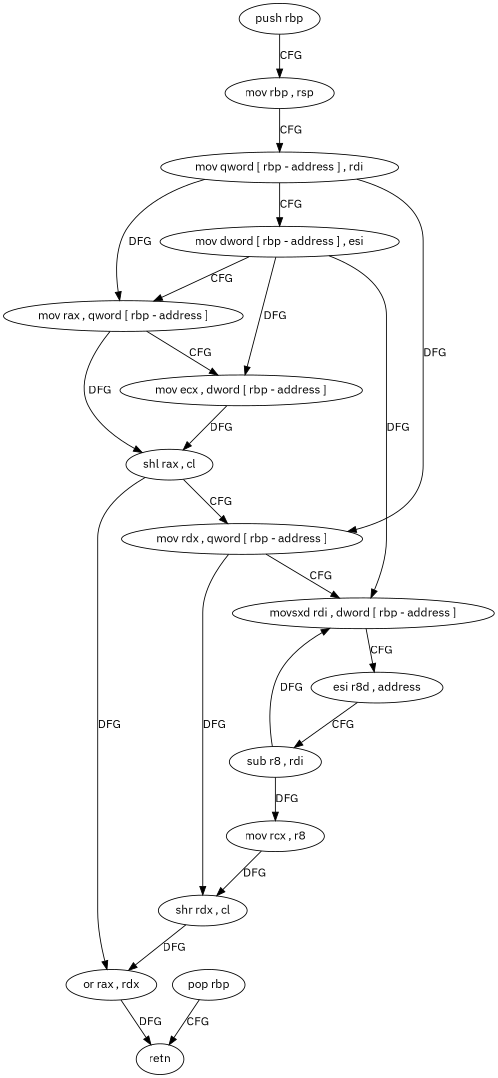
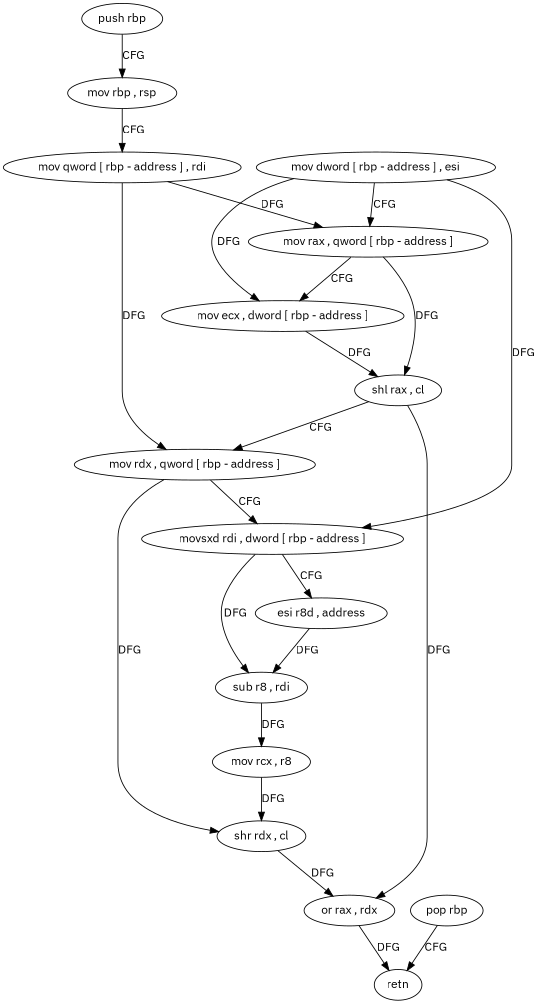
edge "mov qword [ rbp - address ] , rdi" -> "mov dword [ rbp - address ] , esi": removed, label "CFG"
edge "sub r8 , rdi" -> "movsxd rdi , dword [ rbp - address ]": reversed
edge "esi r8d , address" -> "sub r8 , rdi": label "CFG" -> "DFG"
